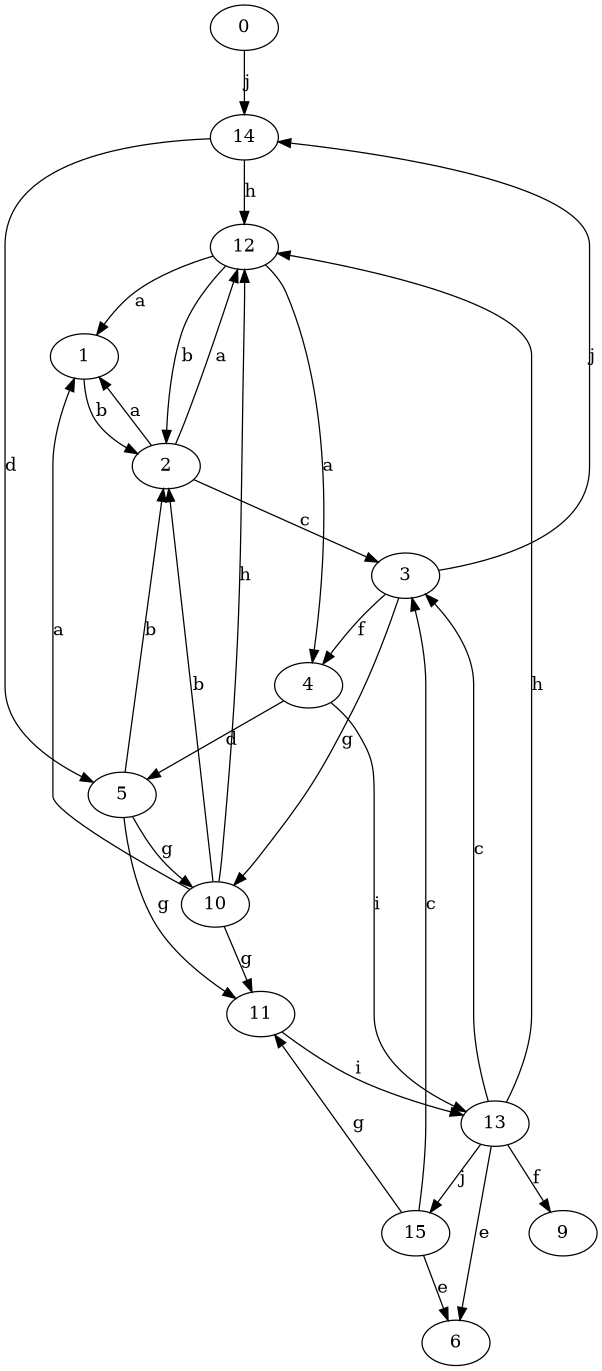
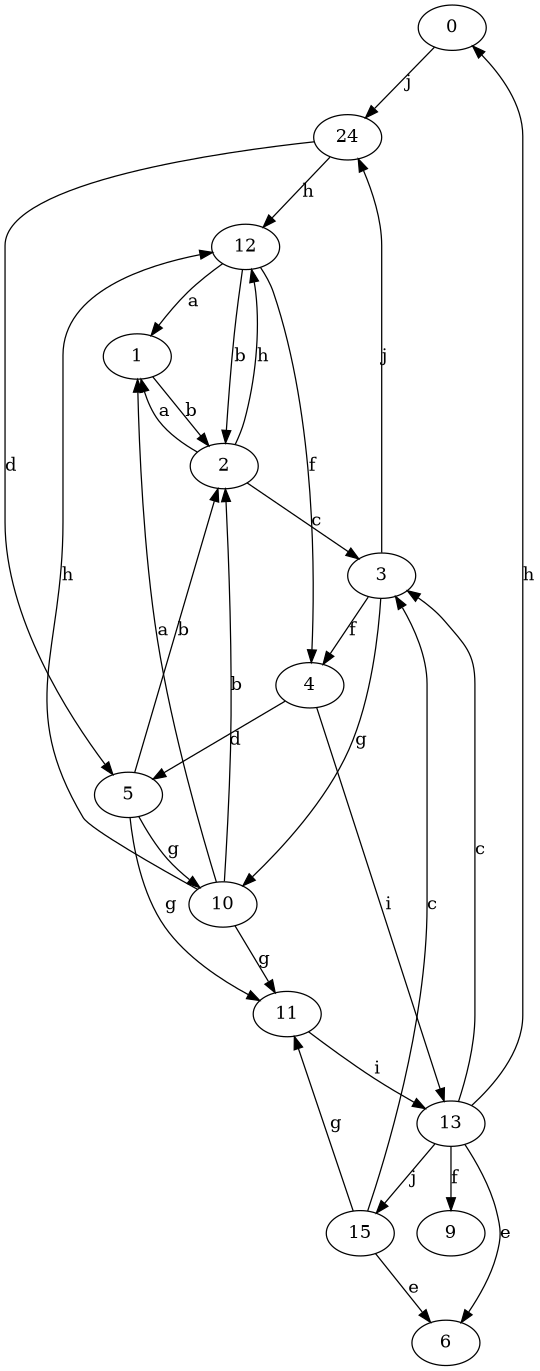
node "14": label "14" -> "24"
edge "2" -> "12": label "a" -> "h"
edge "12" -> "4": label "a" -> "f"
edge "13" -> "12": now "13" -> "0"
